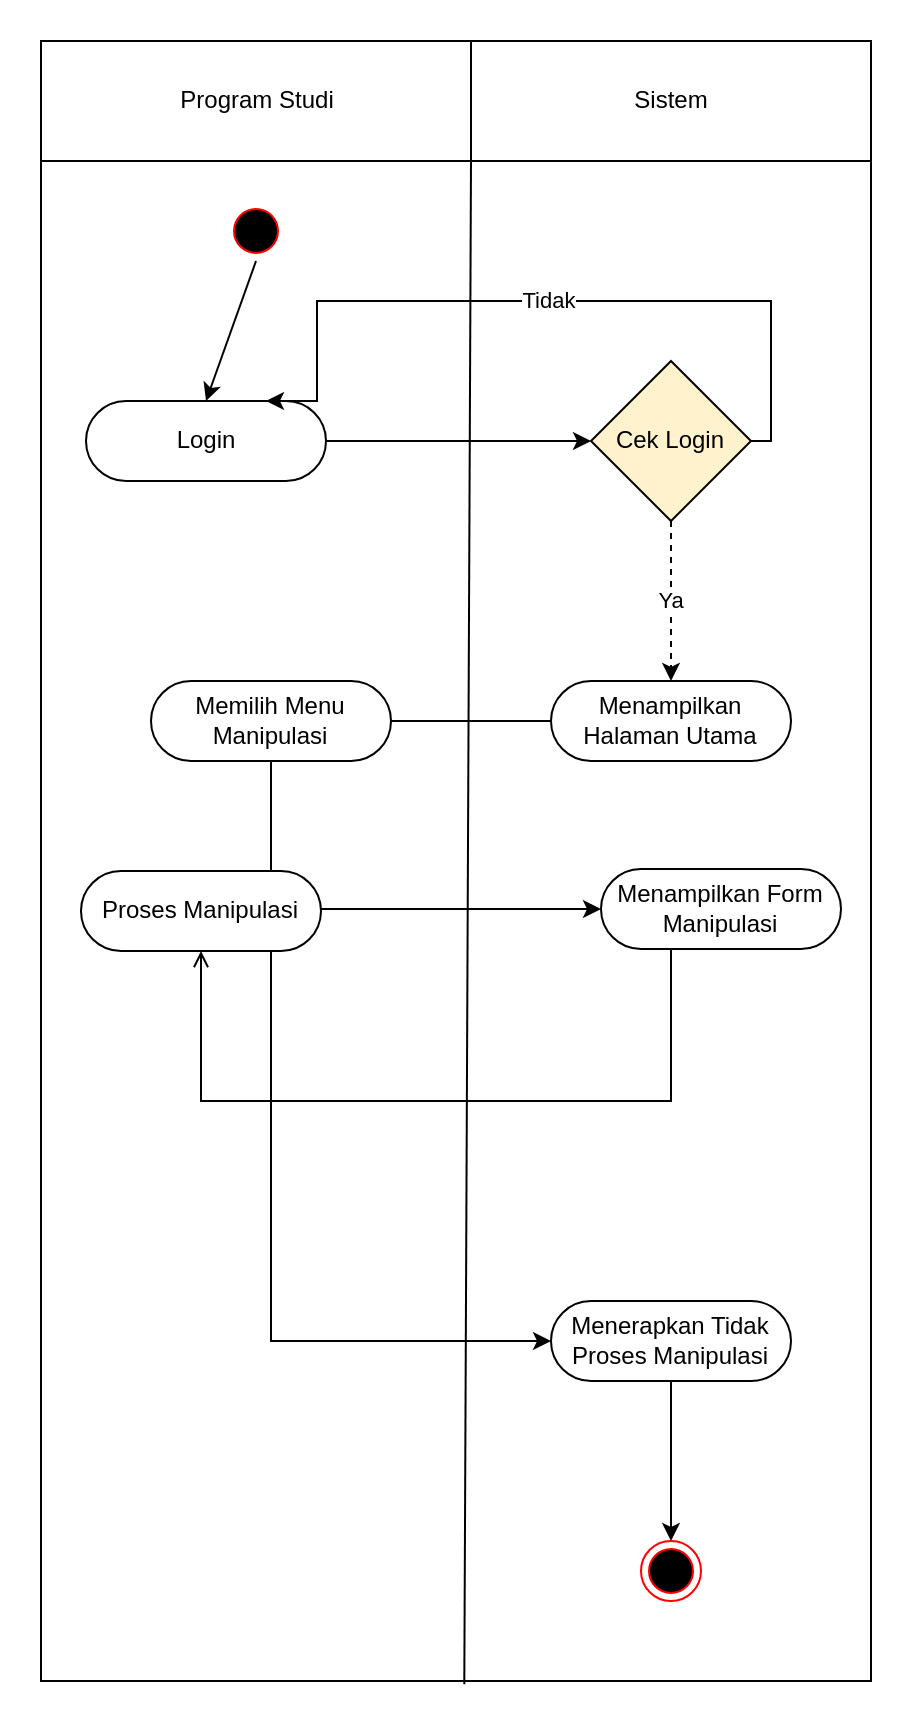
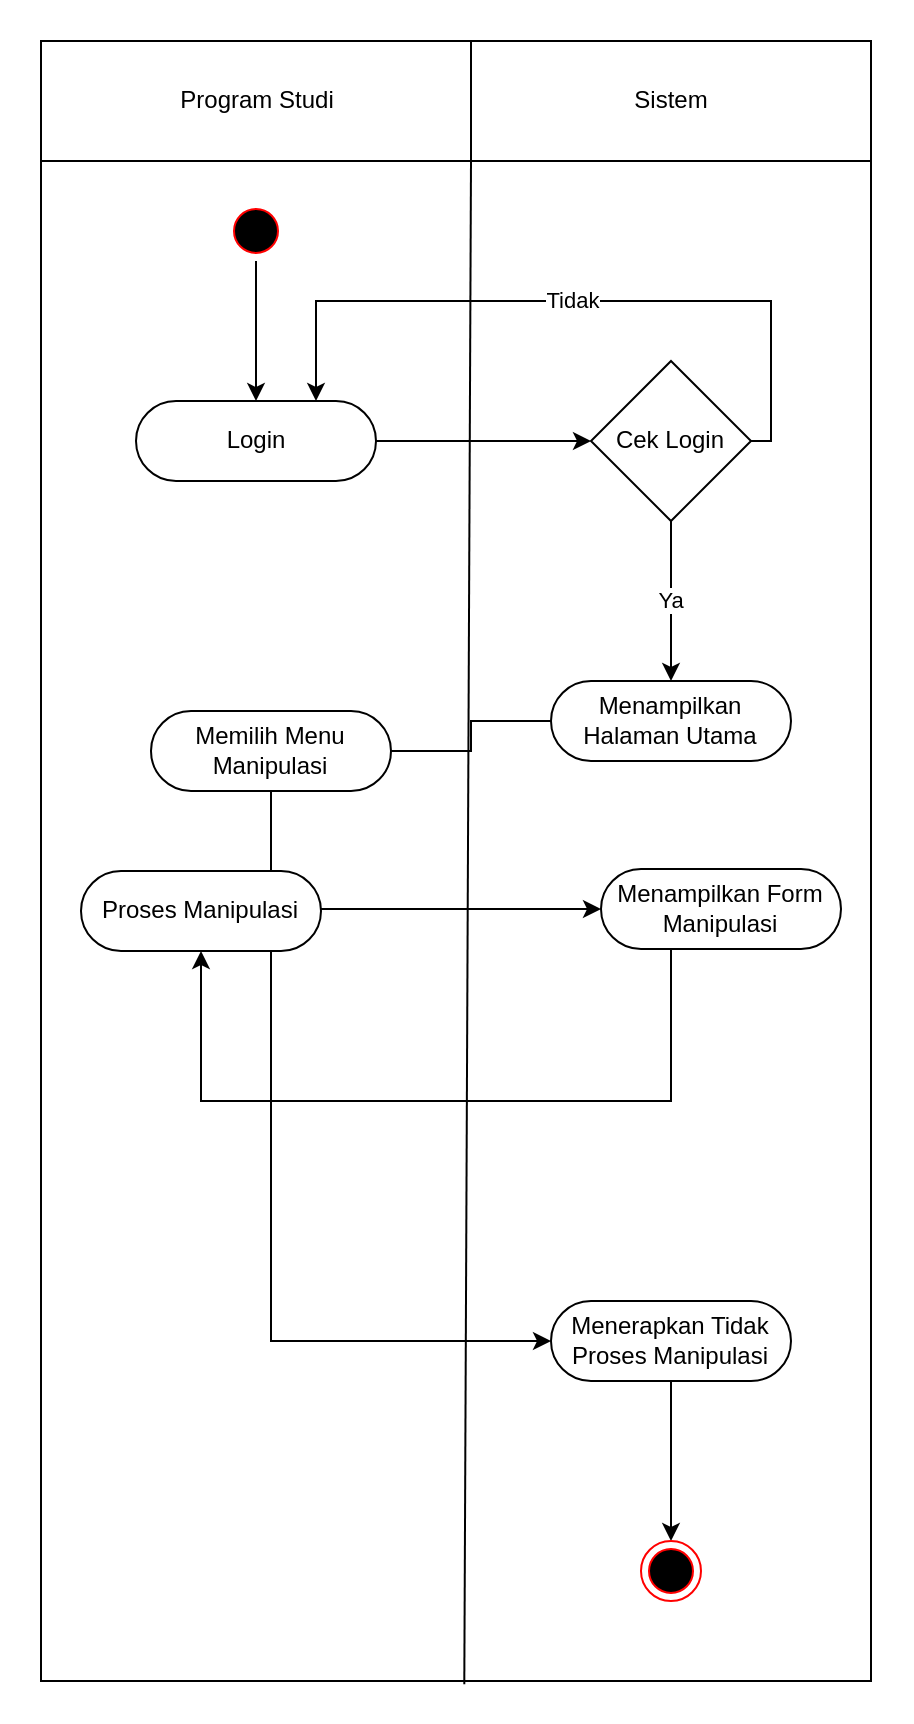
node "Login": moved (206, 441) -> (256, 441)
node "Cek Login": fillcolor #fff2cc -> #ffffff
edge "Cek Login" -> "Menampilkan Halaman Utama": style dashed -> solid
node "Memilih Menu Manipulasi": moved (271, 721) -> (271, 751)
edge "Menampilkan Form Manipulasi" -> "Proses Manipulasi": arrowhead open -> classic
